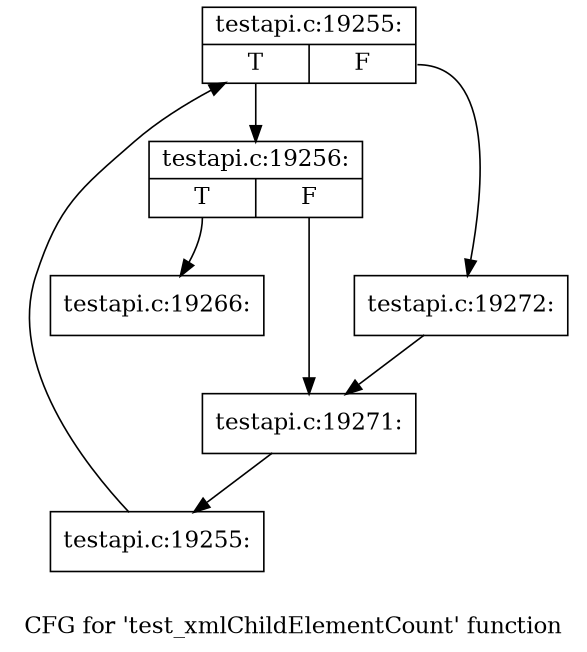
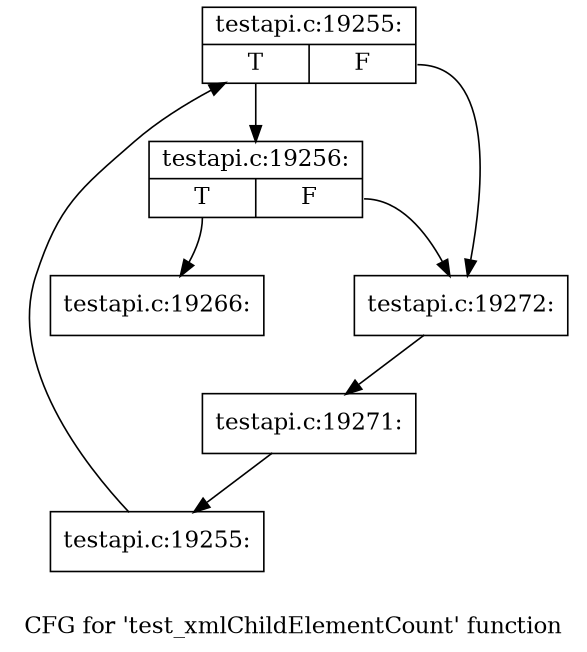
edge "testapi.c:19256:" -> "testapi.c:19271:": now "testapi.c:19256:" -> "testapi.c:19272:"
